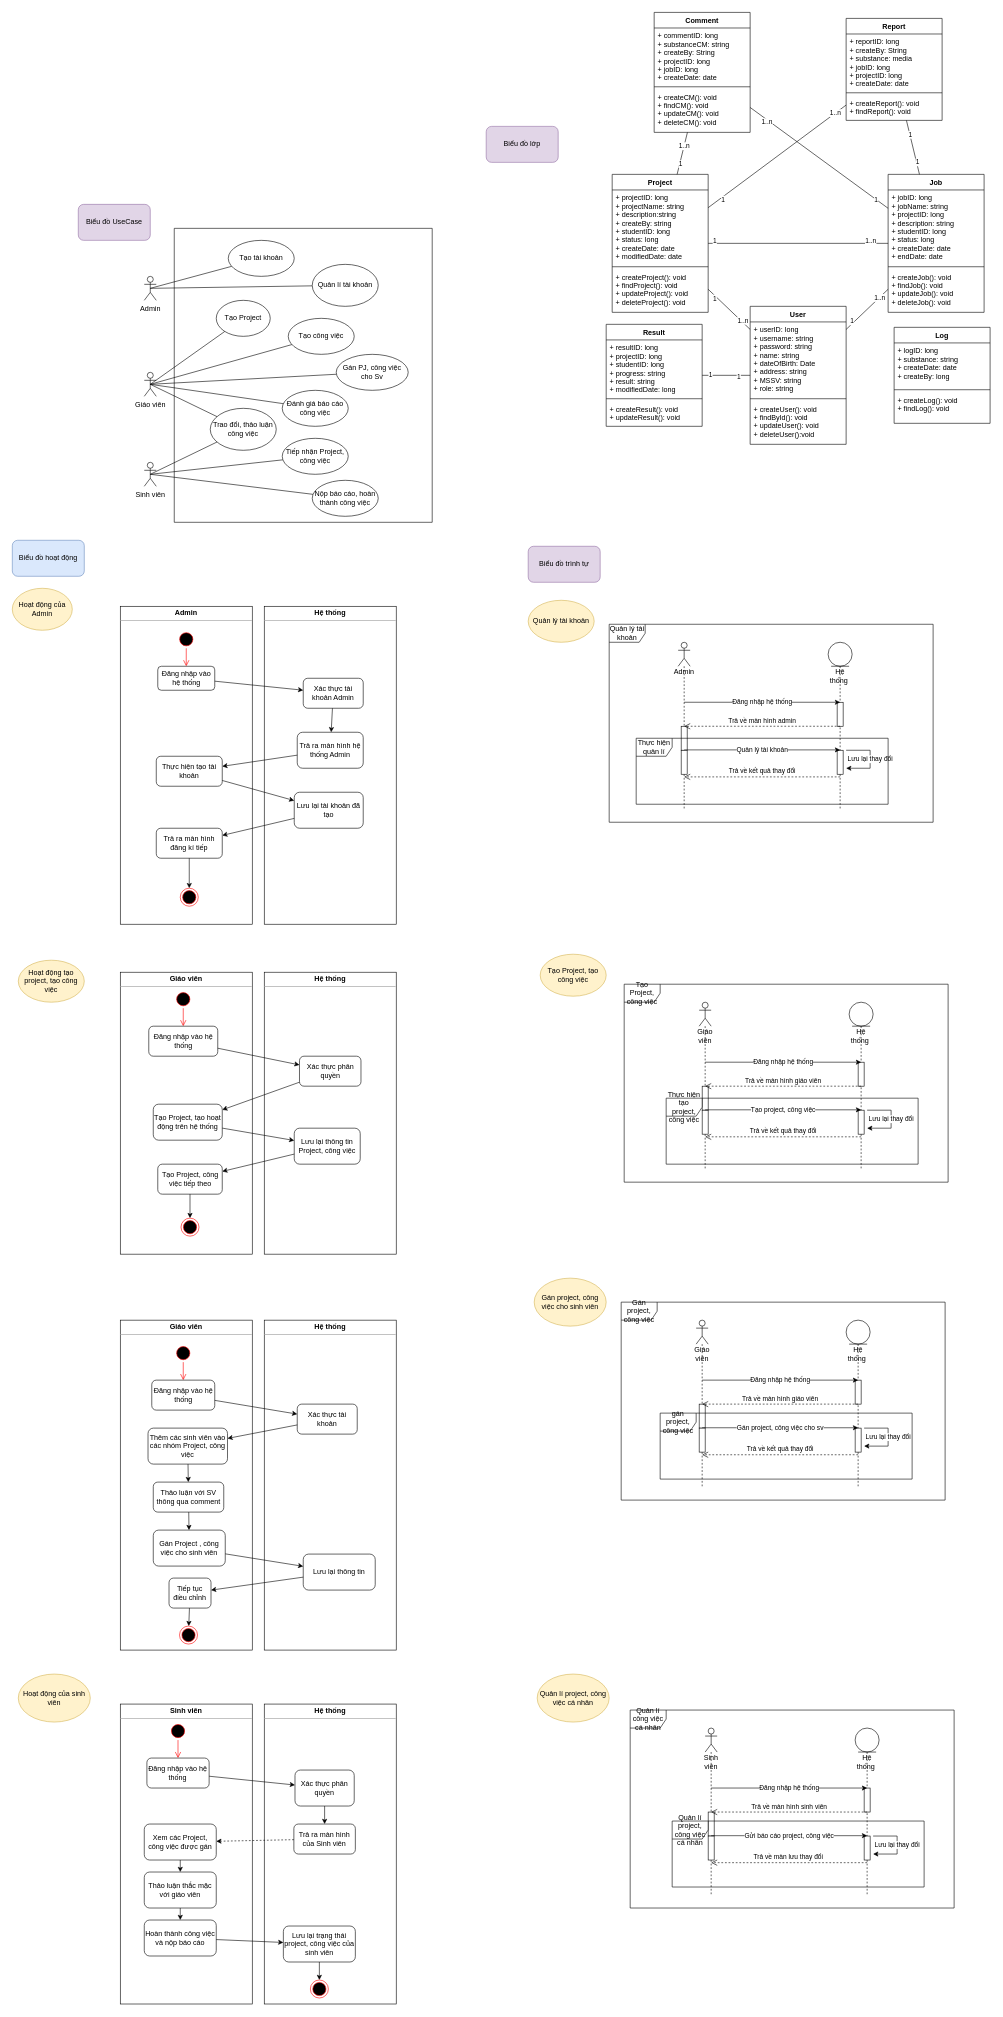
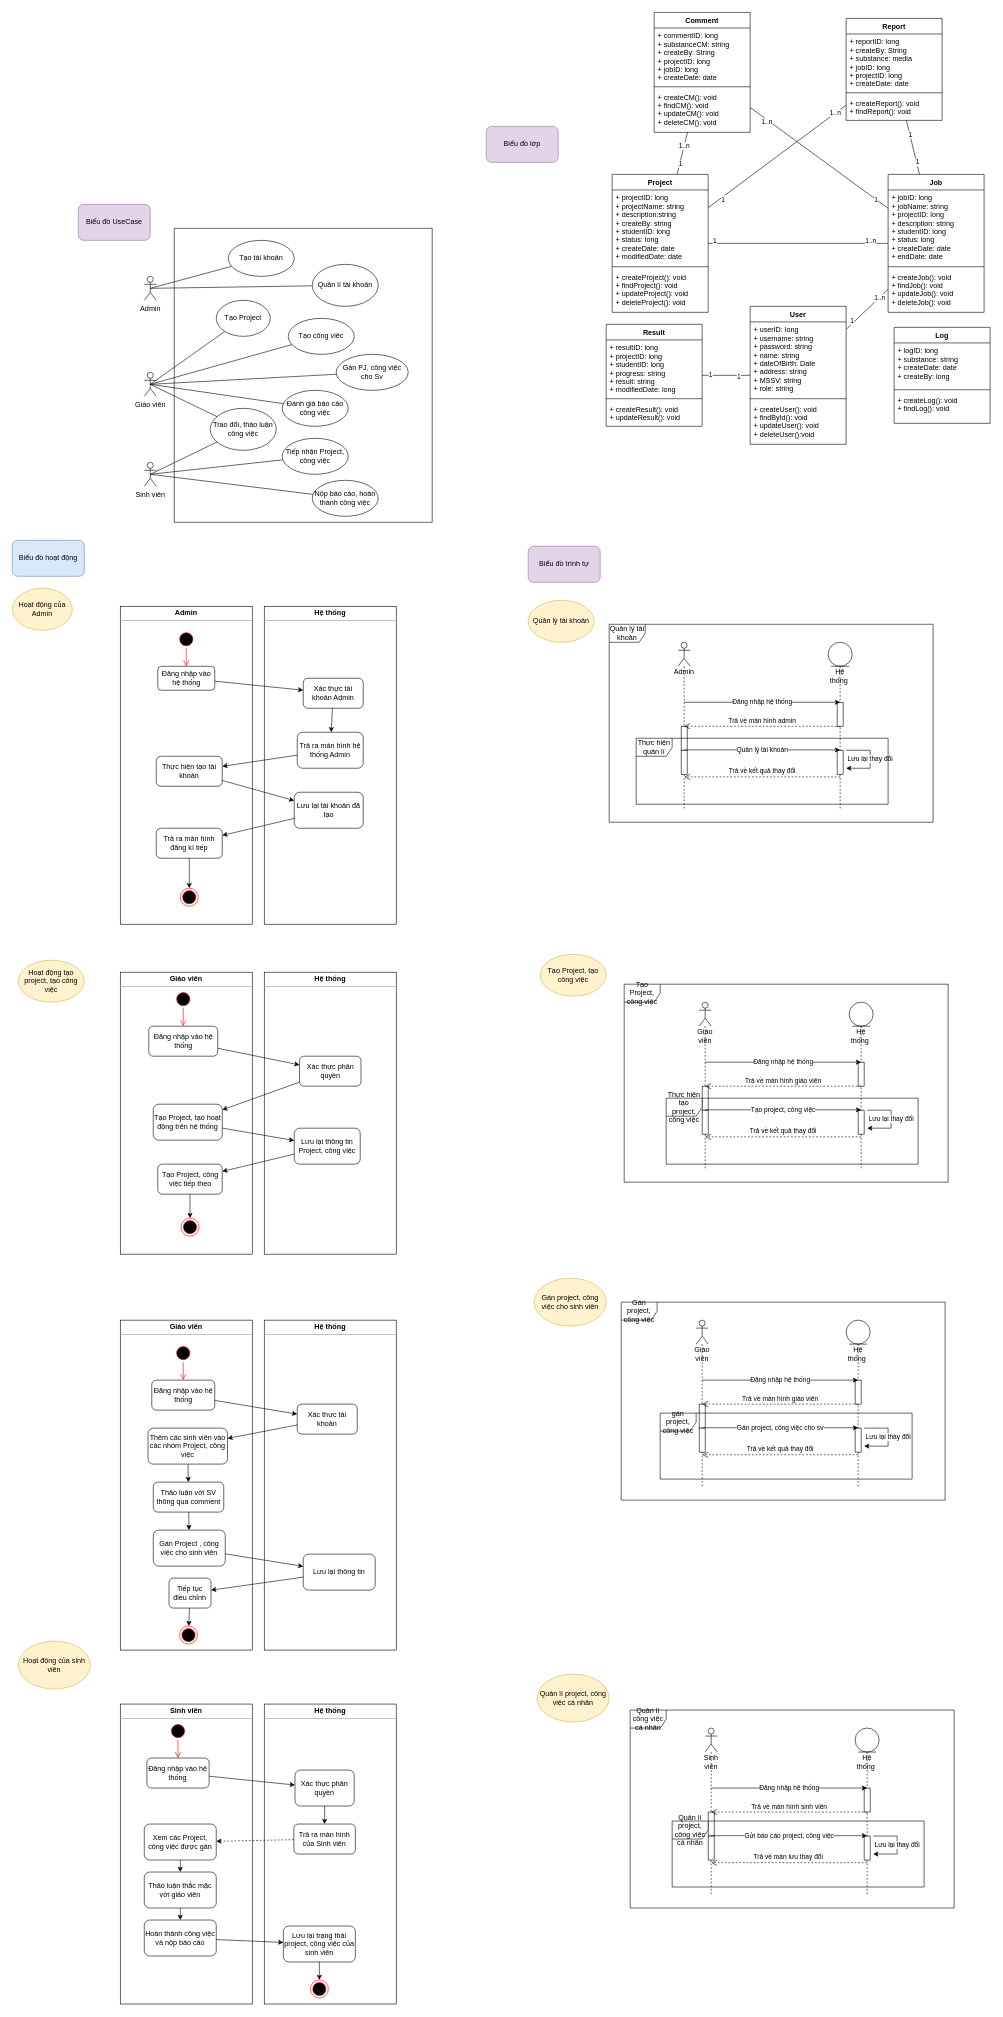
edge "Project" -- "User": removed, labels "1", "1..n"
node "Hoạt động của sinh viên": moved (54, 1698) -> (54, 1665)
